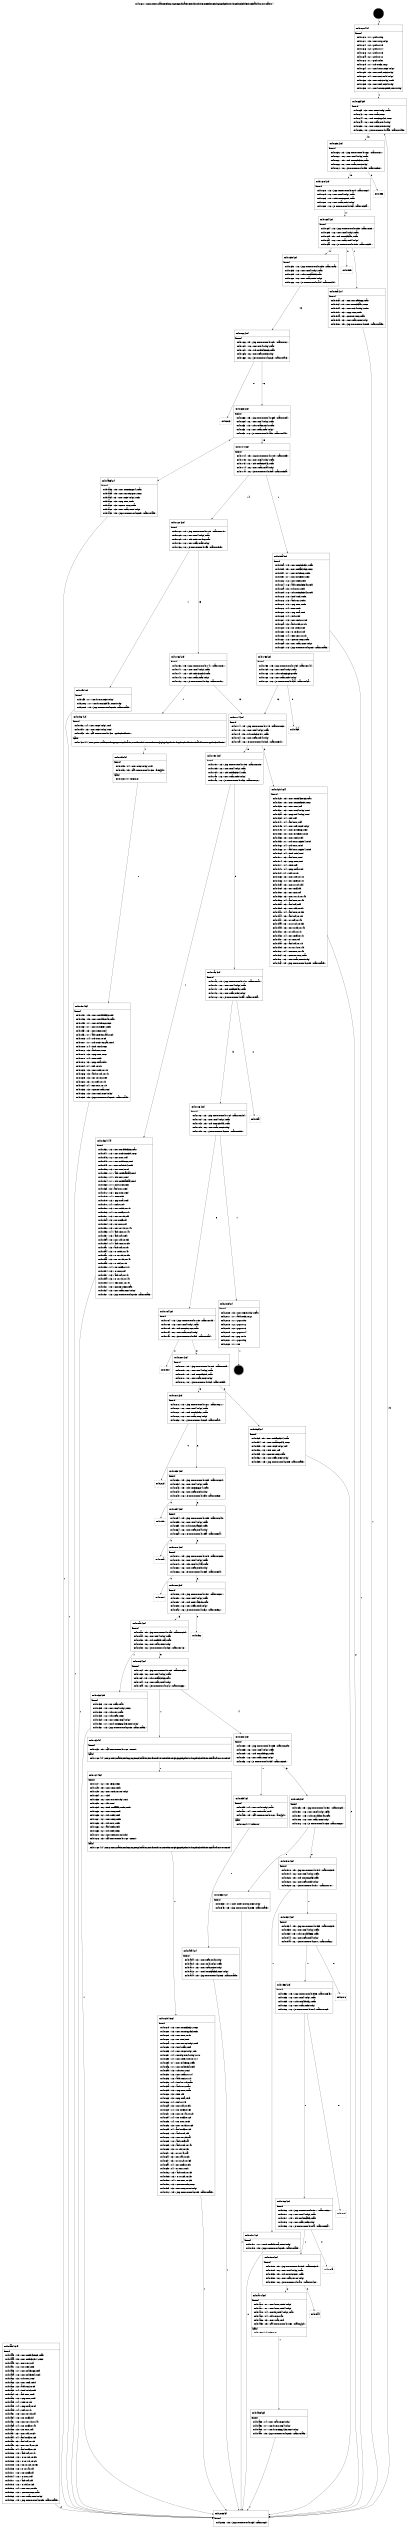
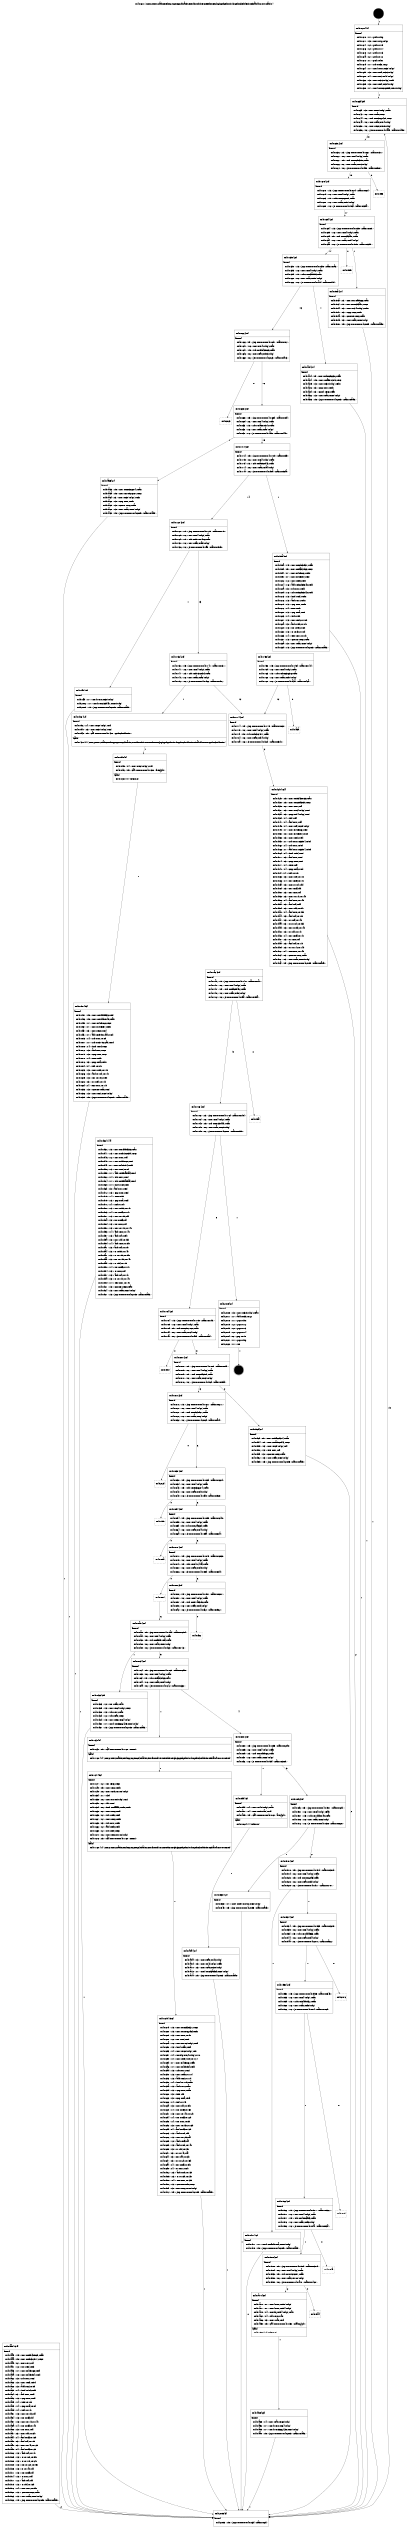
node "0x401a1f [27]": added
node "0x401790 [28]": removed
edge "0x40188c [28]" -> "0x4018a8 [28]": now "0x401eed" -> "0x4018a8 [28]"
